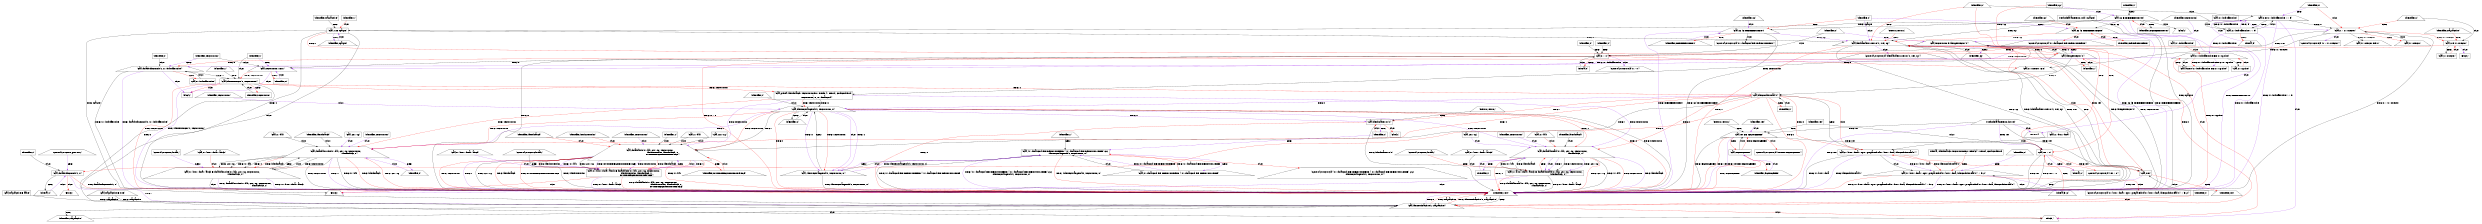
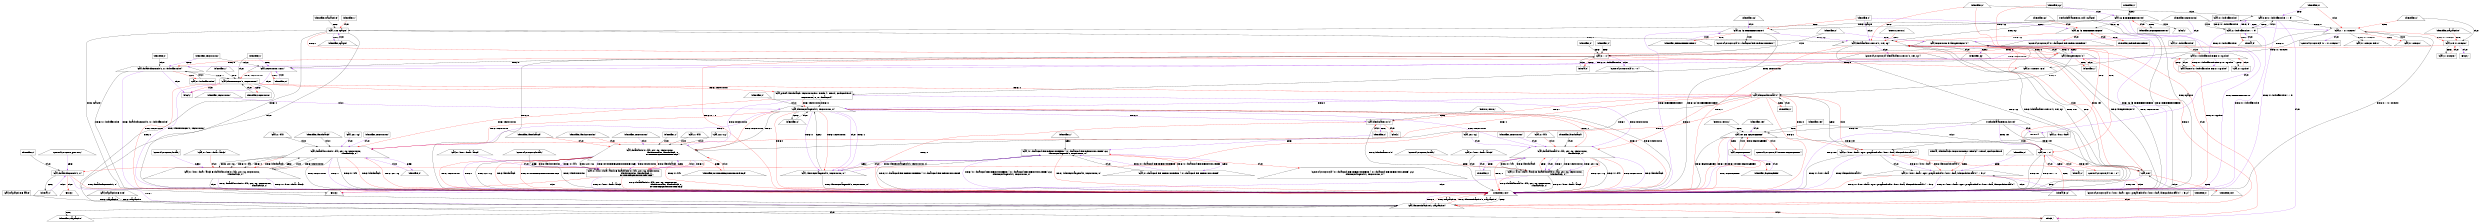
edge "(Literal,9)" -> "(Call,n = s->io_buffer_size >> 9)": now "(Literal,9)" -> "(Call,s->io_buffer_size >> 9)"
node "(Identifier,IDE_RETRY_TRIM)": label "(Identifier,IDE_RETRY_TRIM)" -> "(Identifier,READ_RETRY_TRIM)"
edge "(Call,n > s->nsector)" -> "(Call,n > 0)": label "DDG: -ret" -> "DDG: n"
node "(Identifier,int_issue_trim)": label "(Identifier,int_issue_trim)" -> "(Identifier,ide_issue_trim)"
